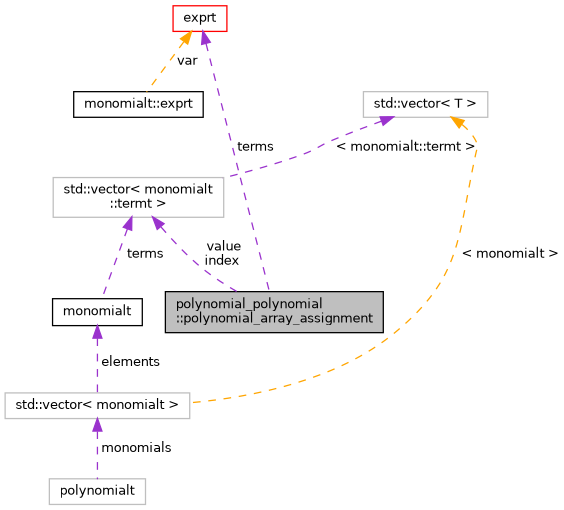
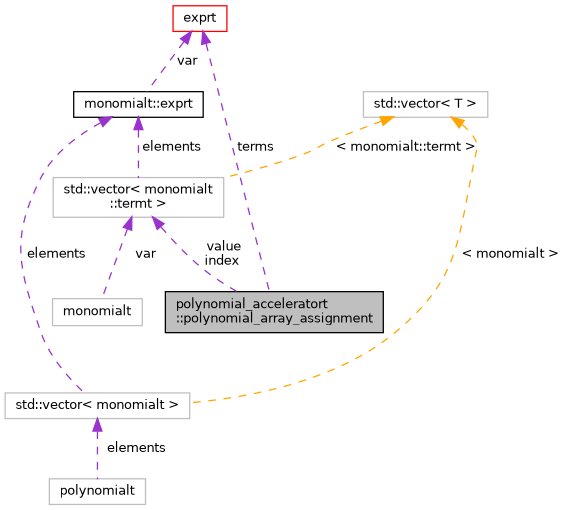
edge "monomialt::exprt" -> "exprt": color orange -> darkorchid3
edge "std::vector< monomialt ::termt >" -> "monomialt::exprt": added, label "elements"
edge "std::vector< monomialt ::termt >" -> "std::vector< T >": color darkorchid3 -> orange
edge "monomialt" -> "std::vector< monomialt ::termt >": label " terms" -> " var"
node "monomialt": color black -> grey75
node "polynomial_polynomial ::polynomial_array_assignment": label "polynomial_polynomial ::polynomial_array_assignment" -> "polynomial_acceleratort ::polynomial_array_assignment"
edge "std::vector< monomialt >" -> "monomialt": now "std::vector< monomialt >" -> "monomialt::exprt"
edge "polynomialt" -> "std::vector< monomialt >": label " monomials" -> " elements"
